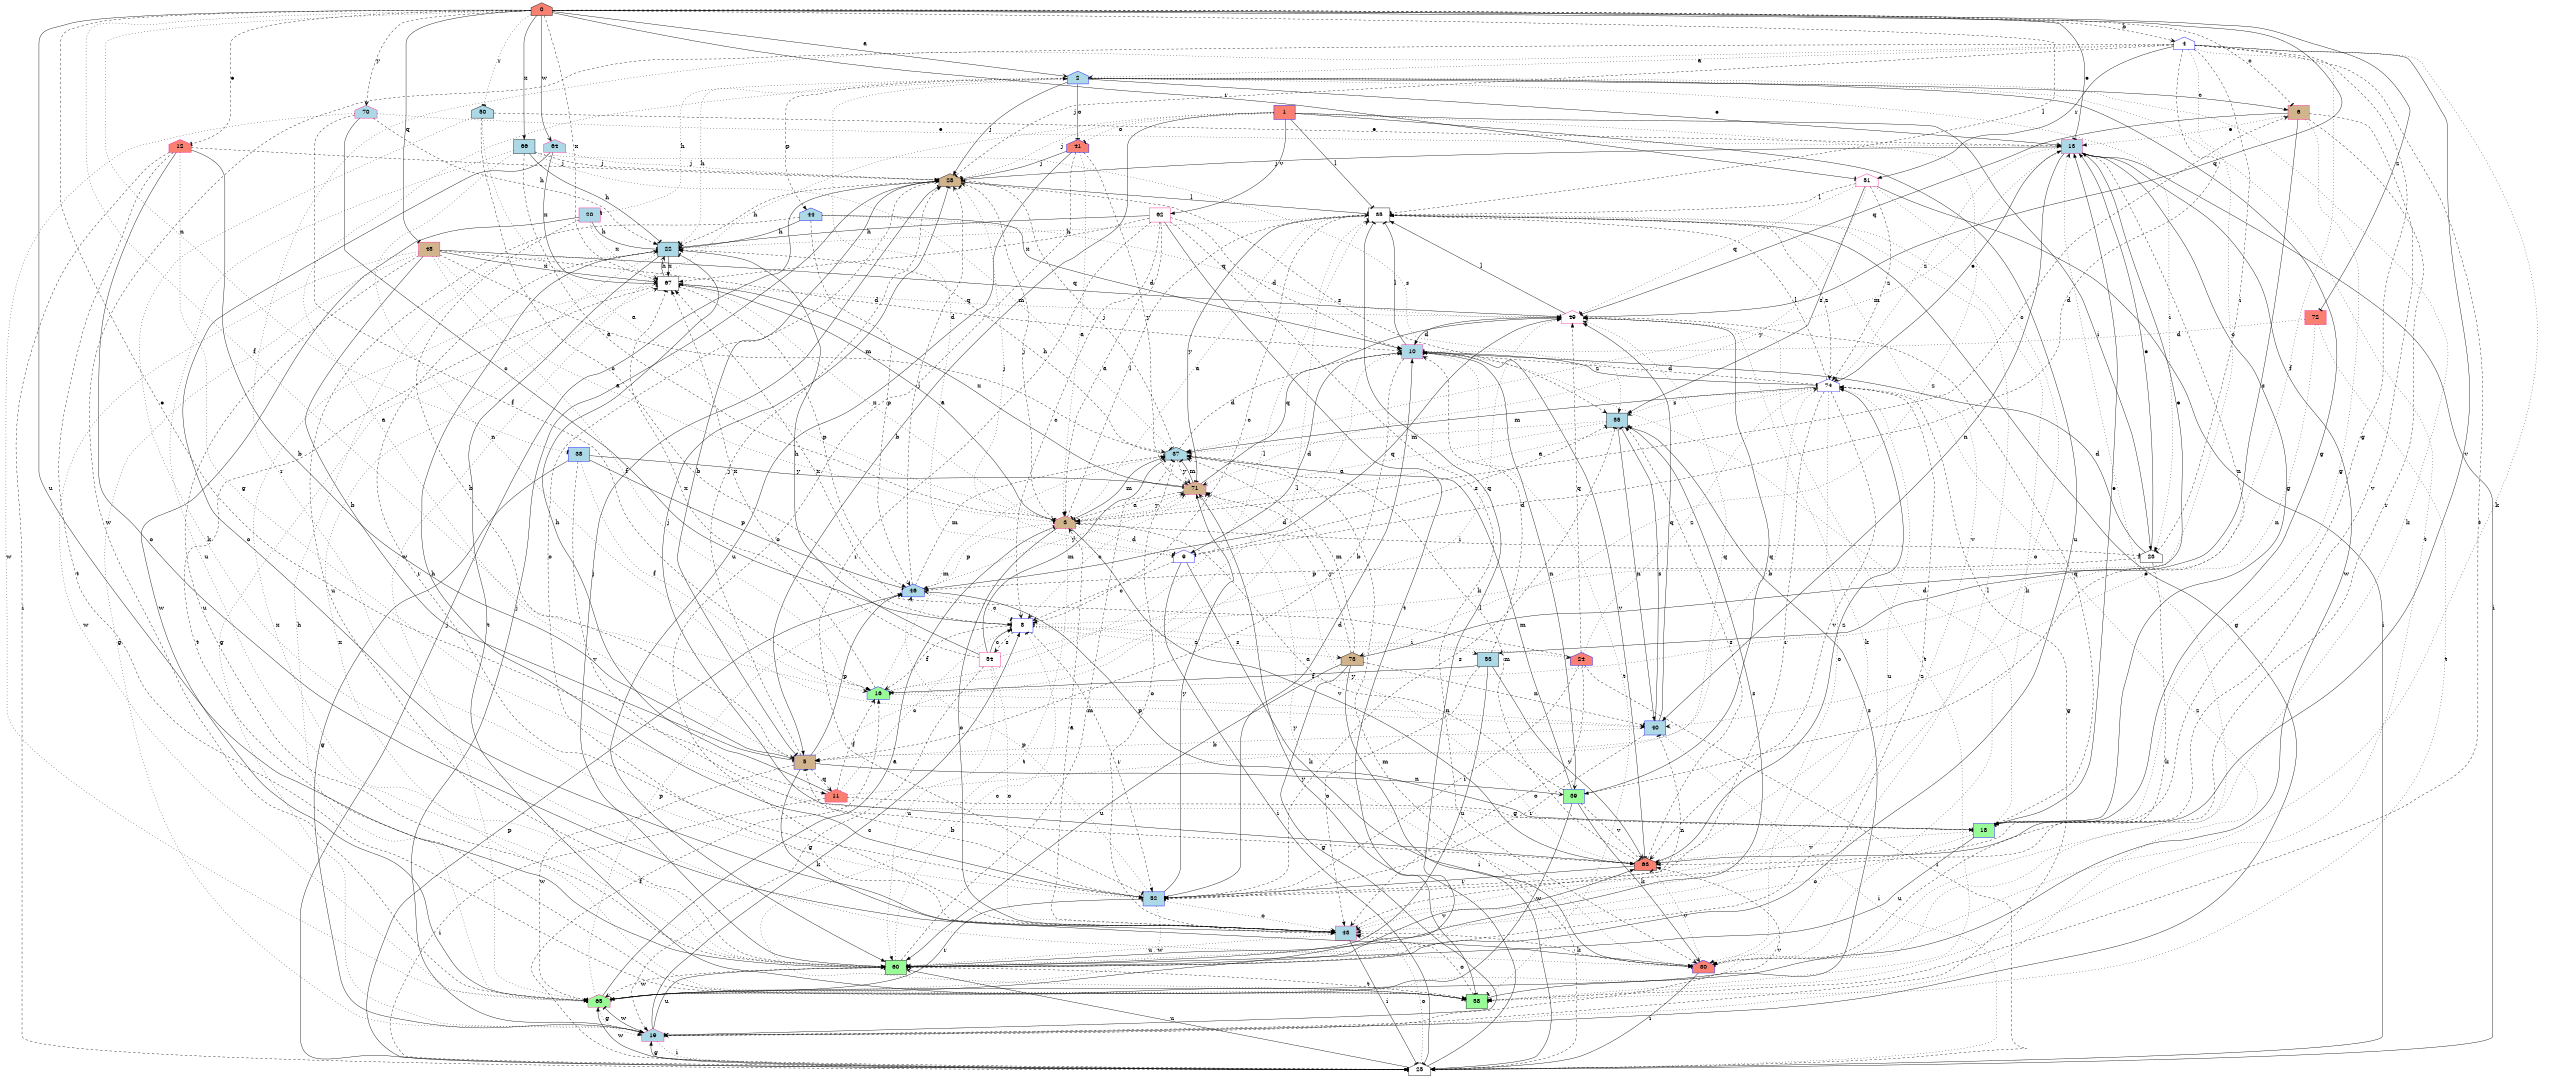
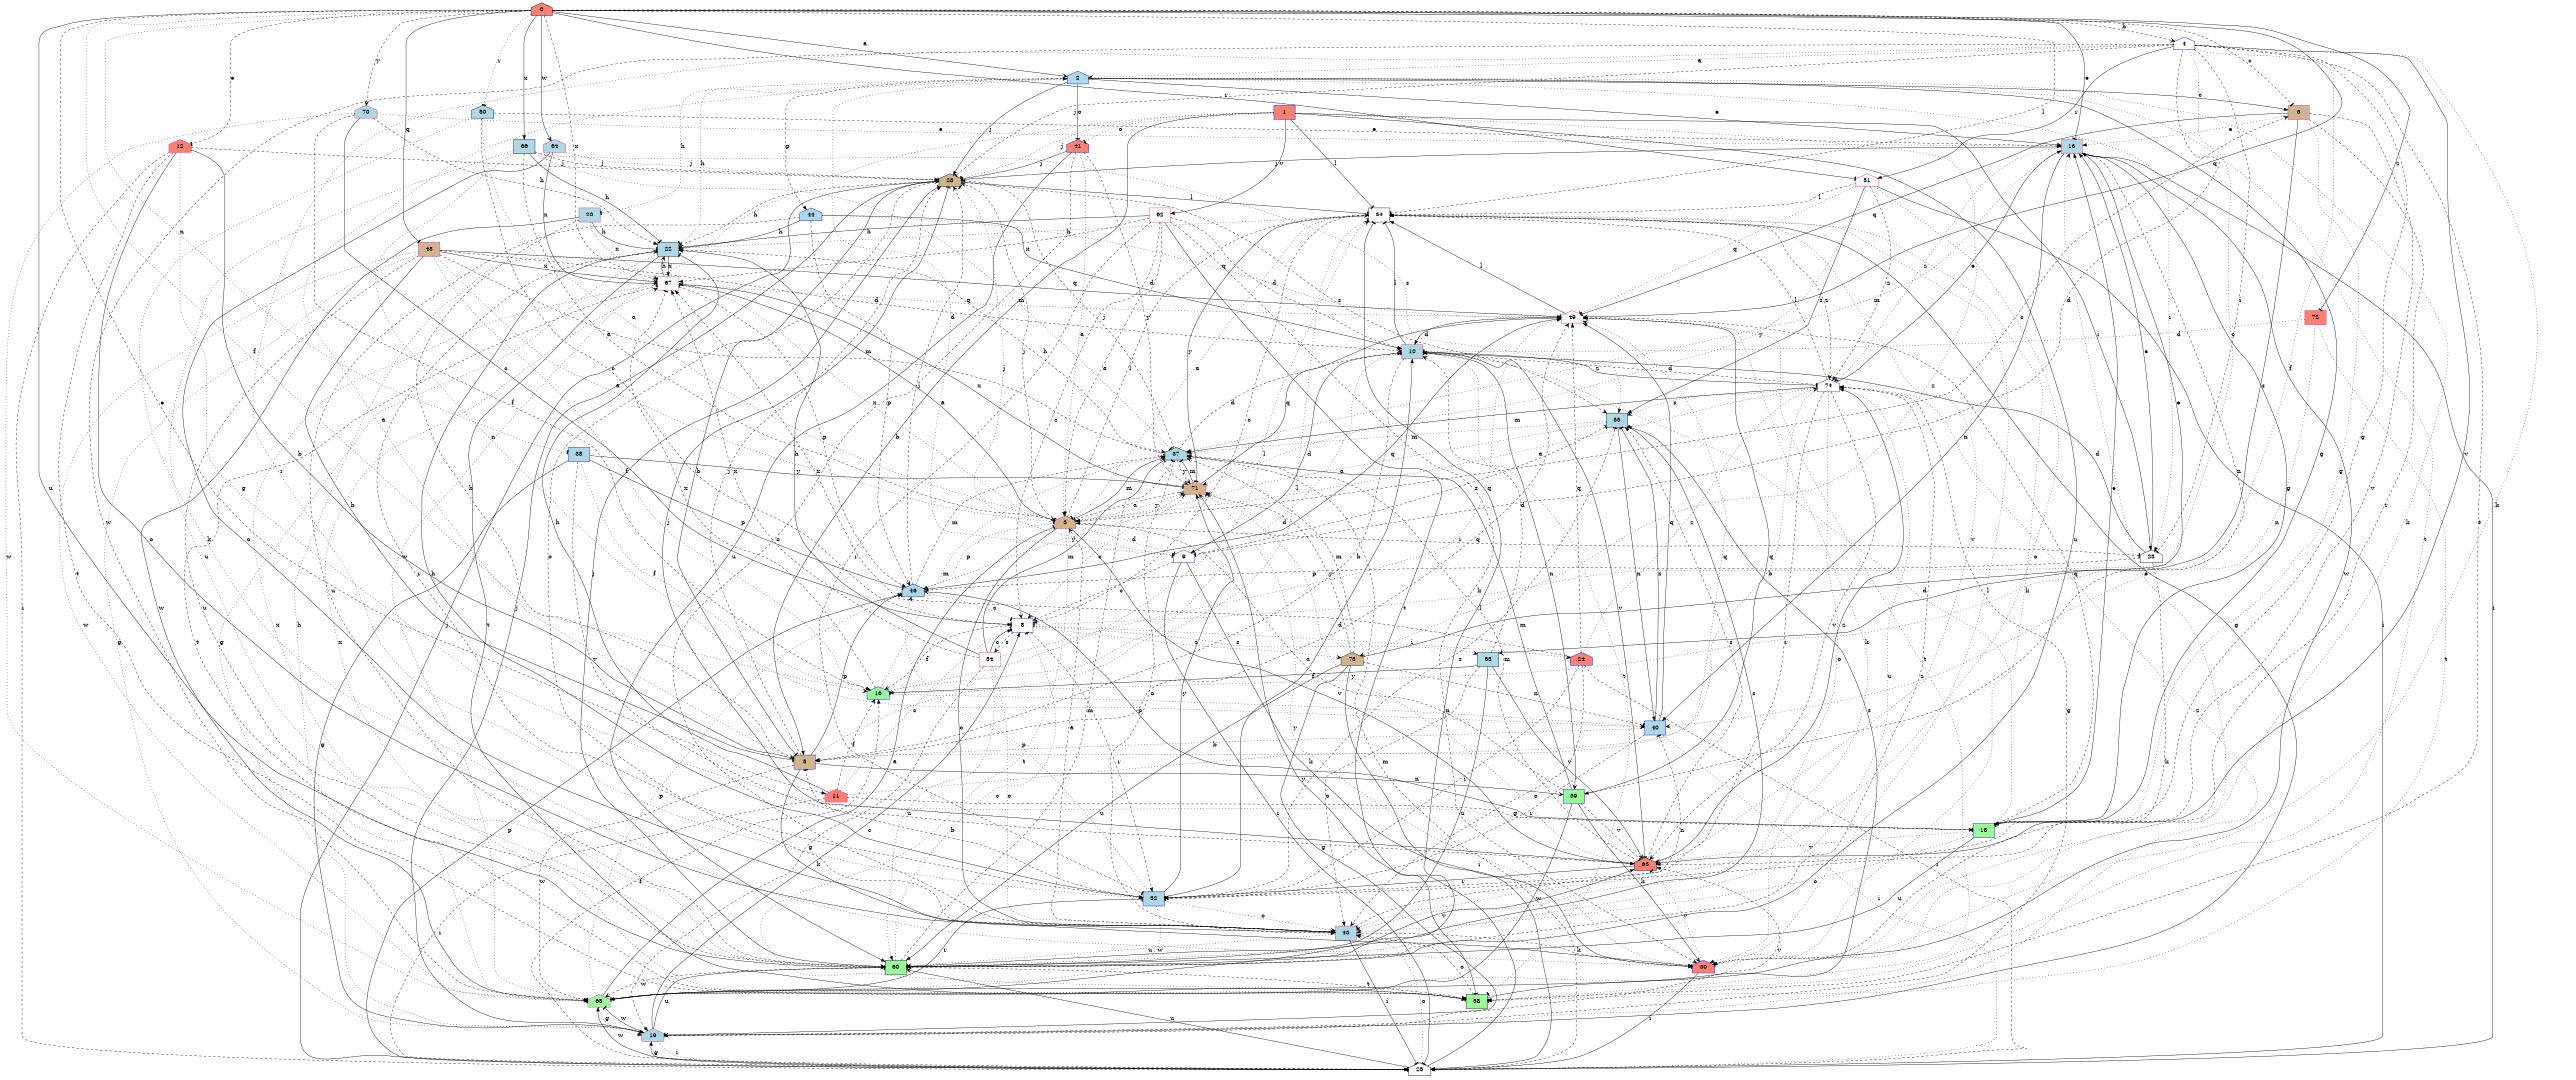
node "35": label "35" -> "34"
node "67": color black -> deeppink
edge "5" -> "11": now "5" -> "49"
